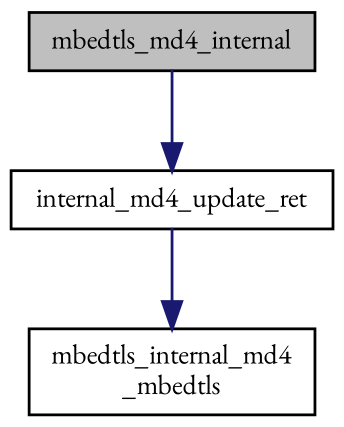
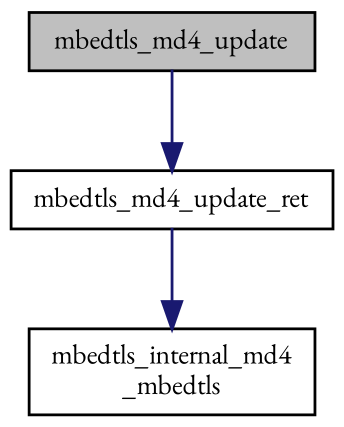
node "mbedtls_md4_internal": label "mbedtls_md4_internal" -> "mbedtls_md4_update"
node "internal_md4_update_ret": label "internal_md4_update_ret" -> "mbedtls_md4_update_ret"
